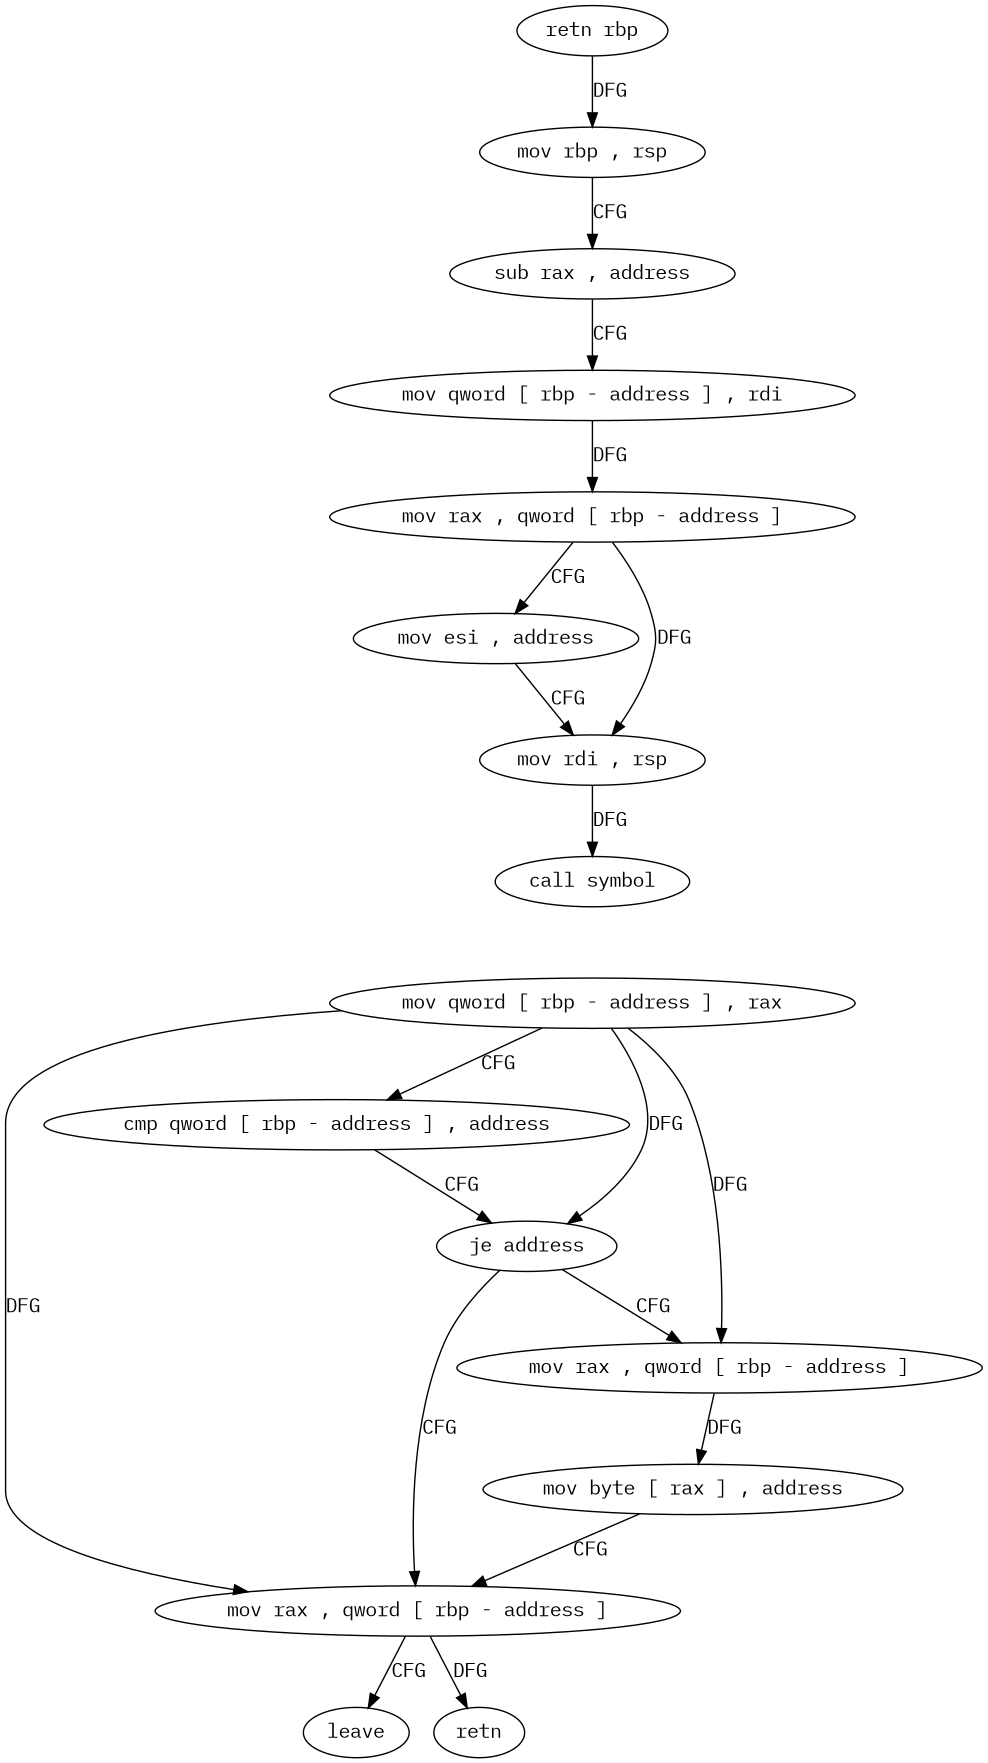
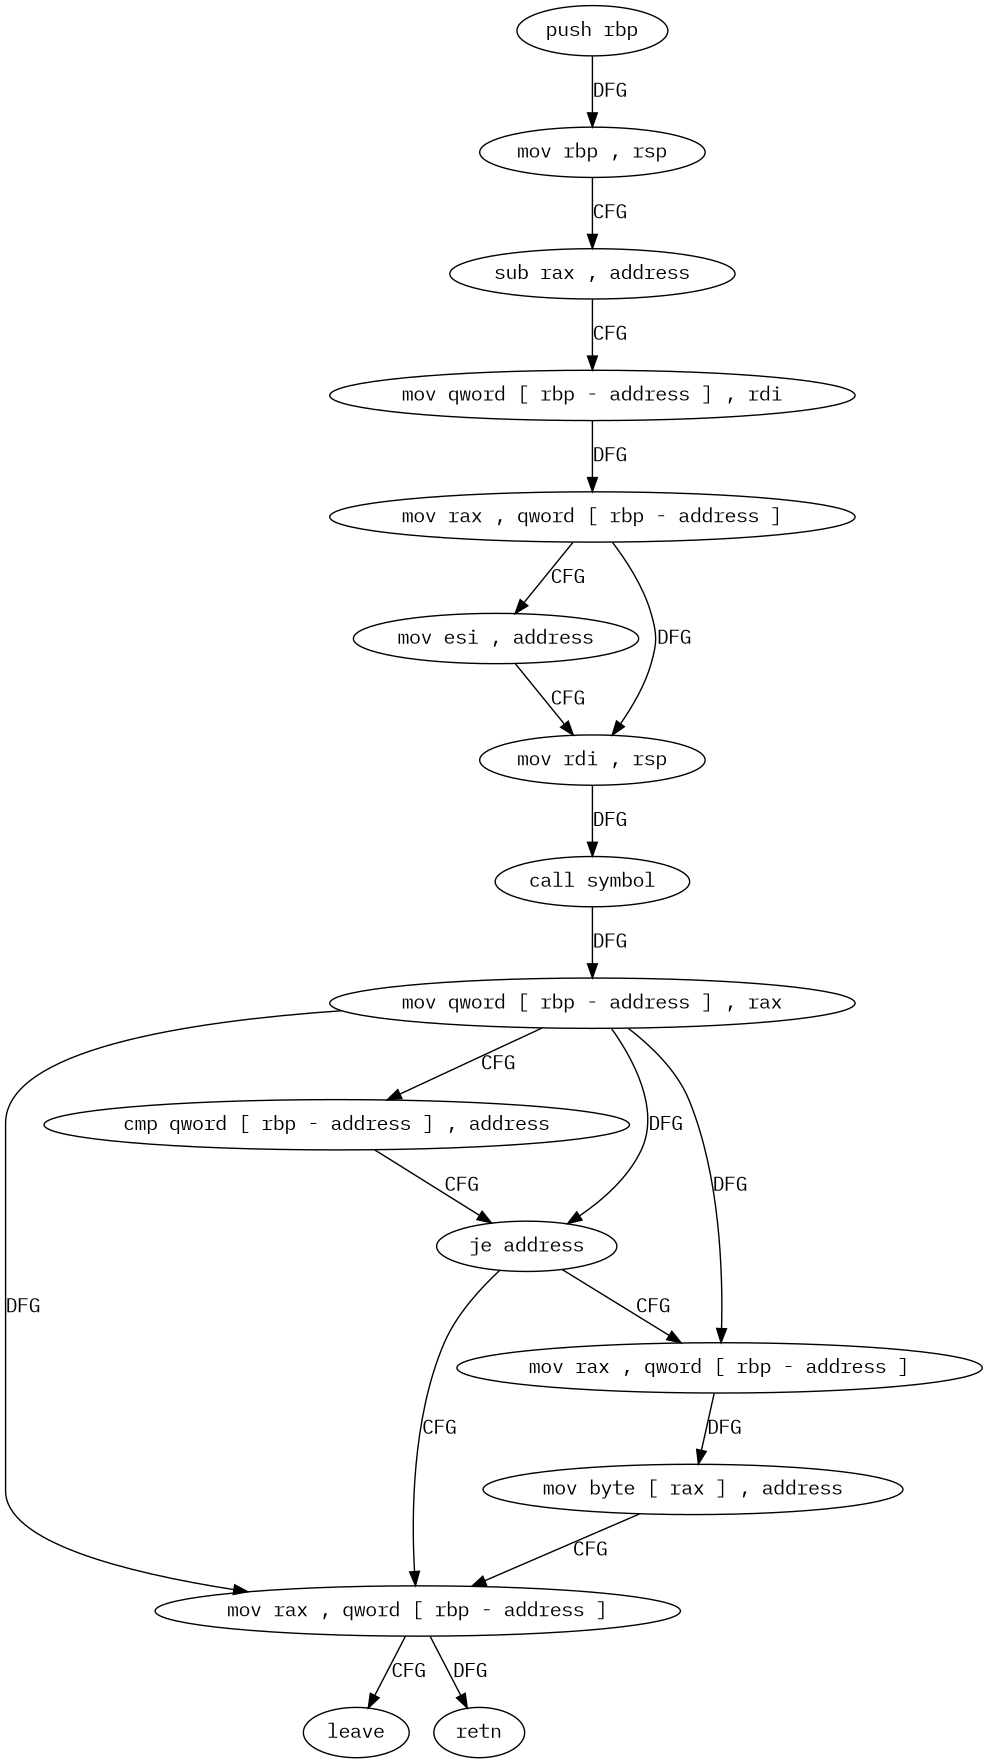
node "retn rbp": label "retn rbp" -> "push rbp"
edge "call symbol" -> "mov qword [ rbp - address ] , rax": added, label "DFG"
